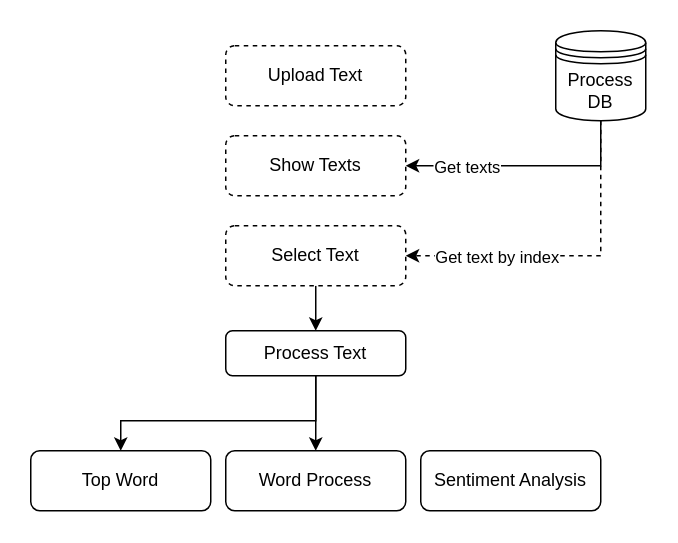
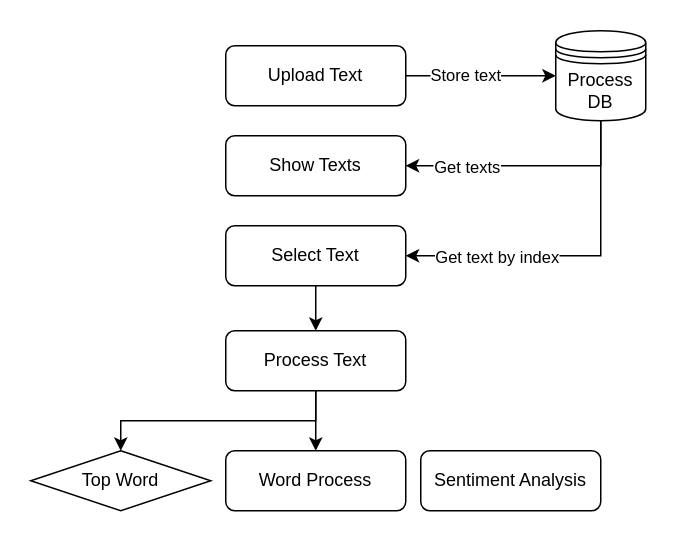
node "Upload Text": style dashed -> solid
edge "Upload Text" -> "Process DB": added, label "Store text"
node "Show Texts": style dashed -> solid
edge "Process DB" -> "Select Text": style dashed -> solid
node "Select Text": style dashed -> solid
node "Process Text": size 180x45 -> 180x60
node "Top Word": shape rounded rectangle -> diamond
